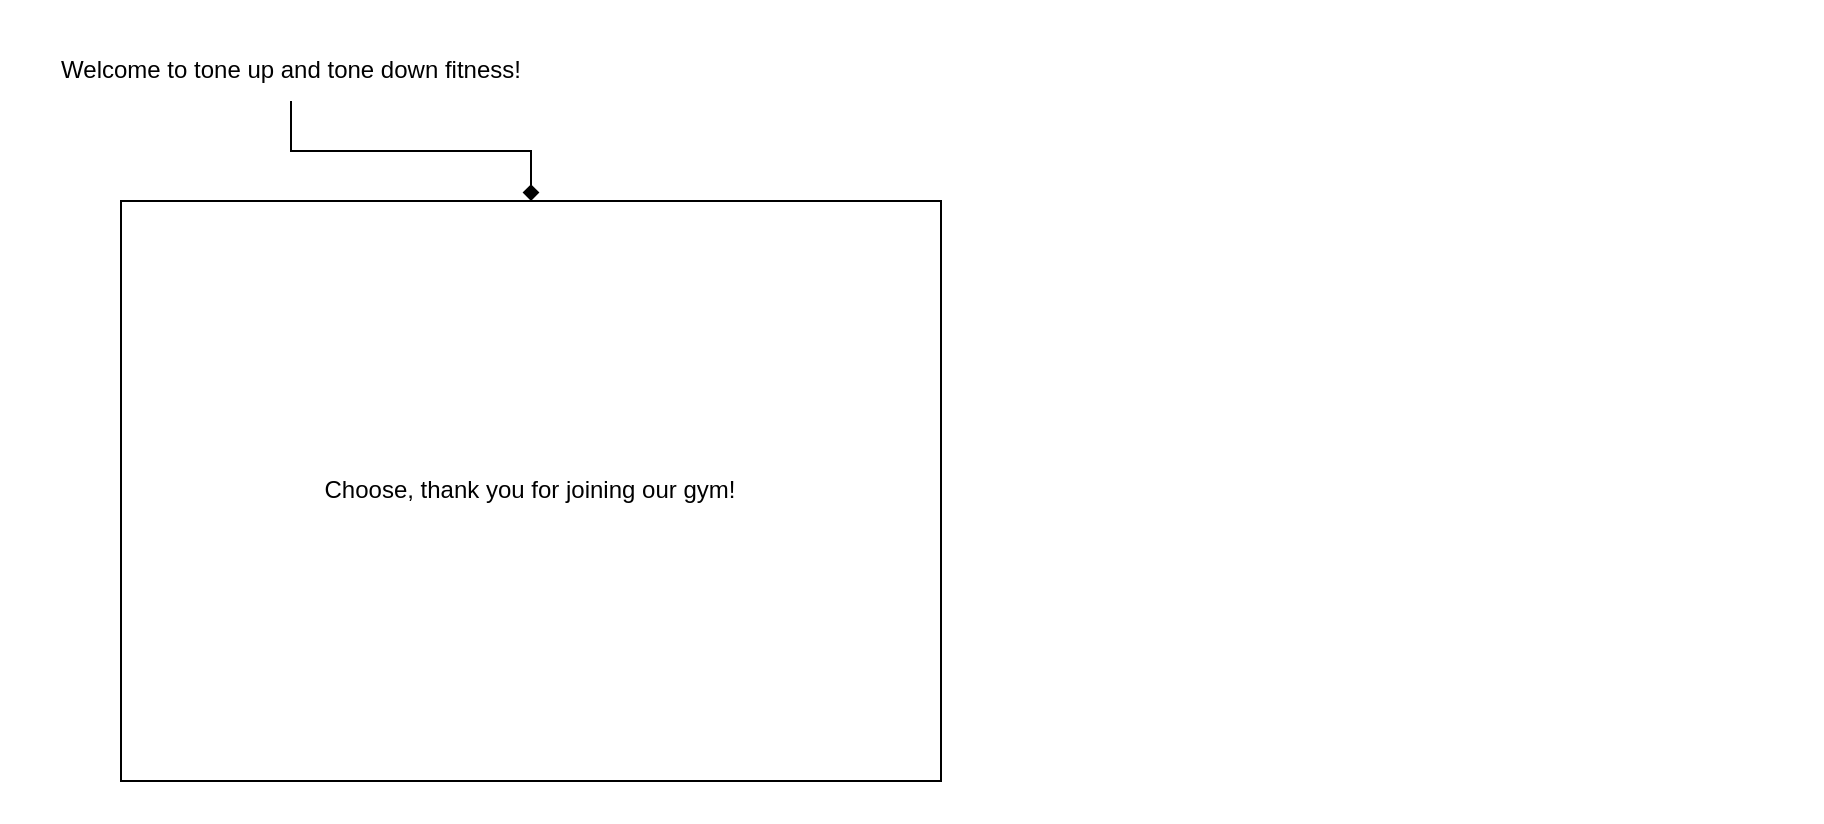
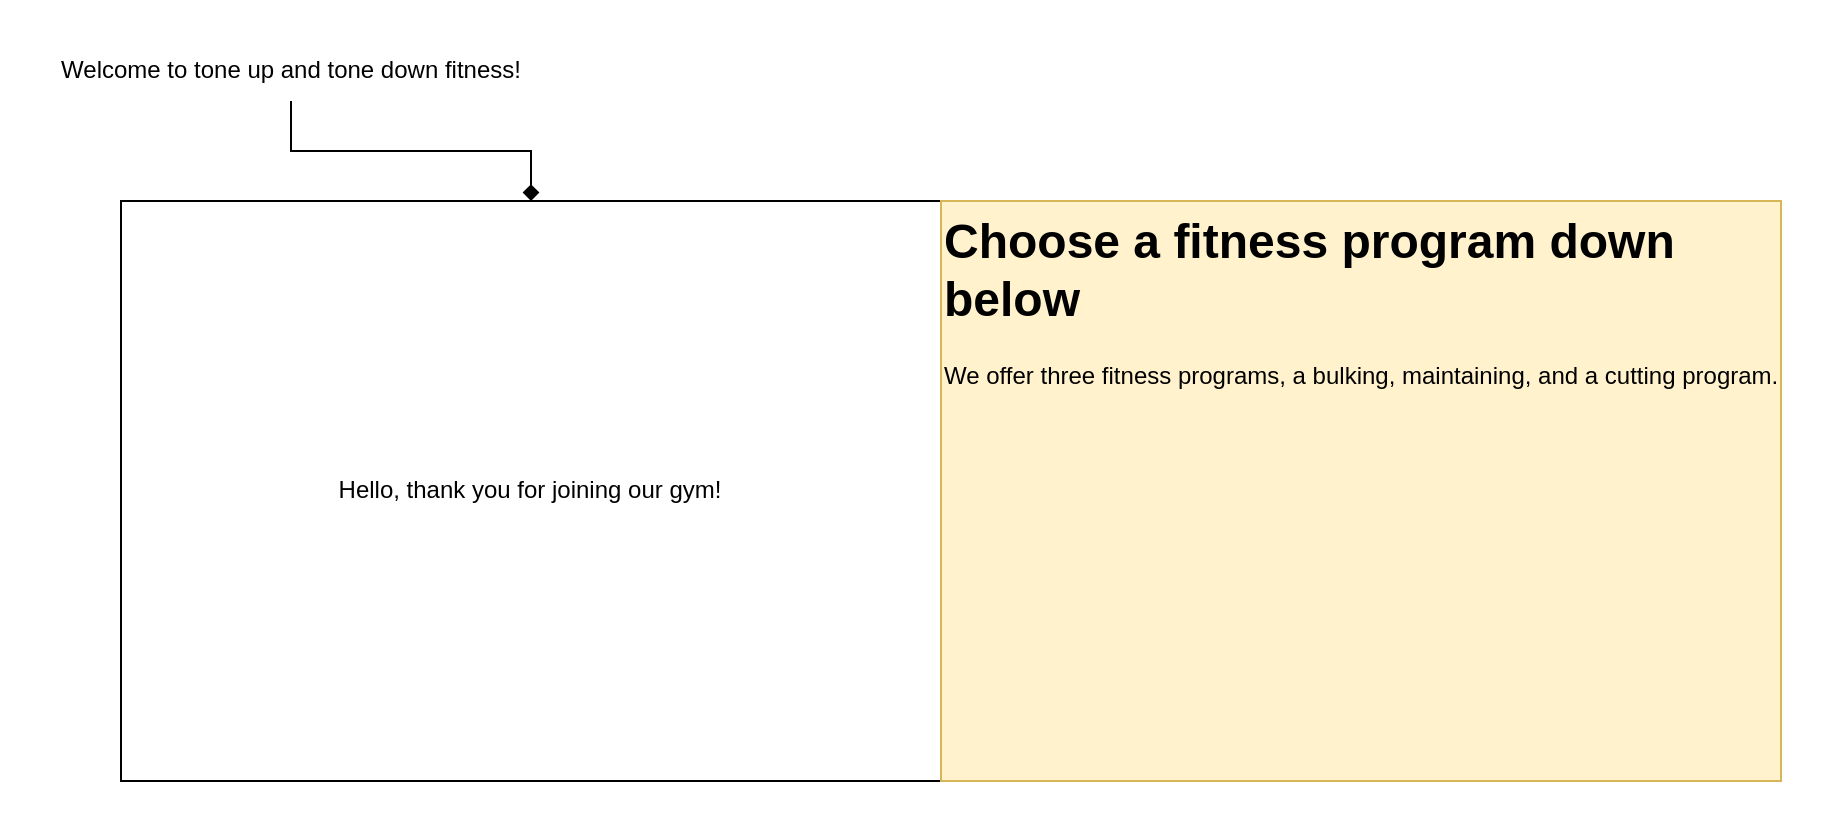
node "Choose, thank you for joining our gym!": label "Choose, thank you for joining our gym!" -> "Hello, thank you for joining our gym!"
node "Choose a fitness program down belowWe offer three fitness programs, a bulking, maintaining, and a cutting program.": added
